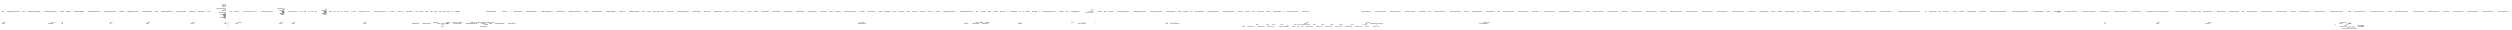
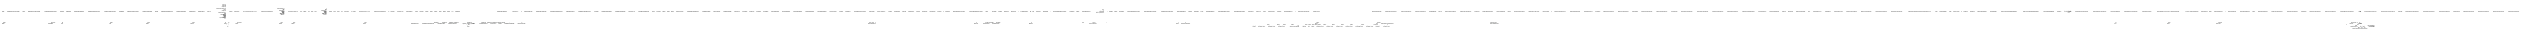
edge "Entry System.Collections.Generic.List<T>.Add(T)" -> "this.AddItemToStartOfPipeline((PipelineItem<TDelegate>)item)": now "Nancy.NamedPipelineBase<TDelegate>" -> "this.AddItemToStartOfPipeline((PipelineItem<TDelegate>)item)"
